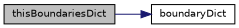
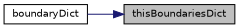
edge "thisBoundariesDict" -> "boundaryDict": reversed
